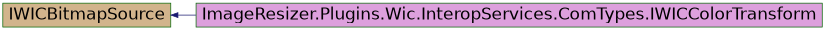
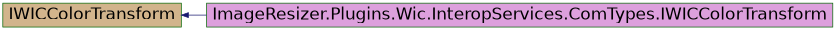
node "IWICBitmapSource": label "IWICBitmapSource" -> "IWICColorTransform"
